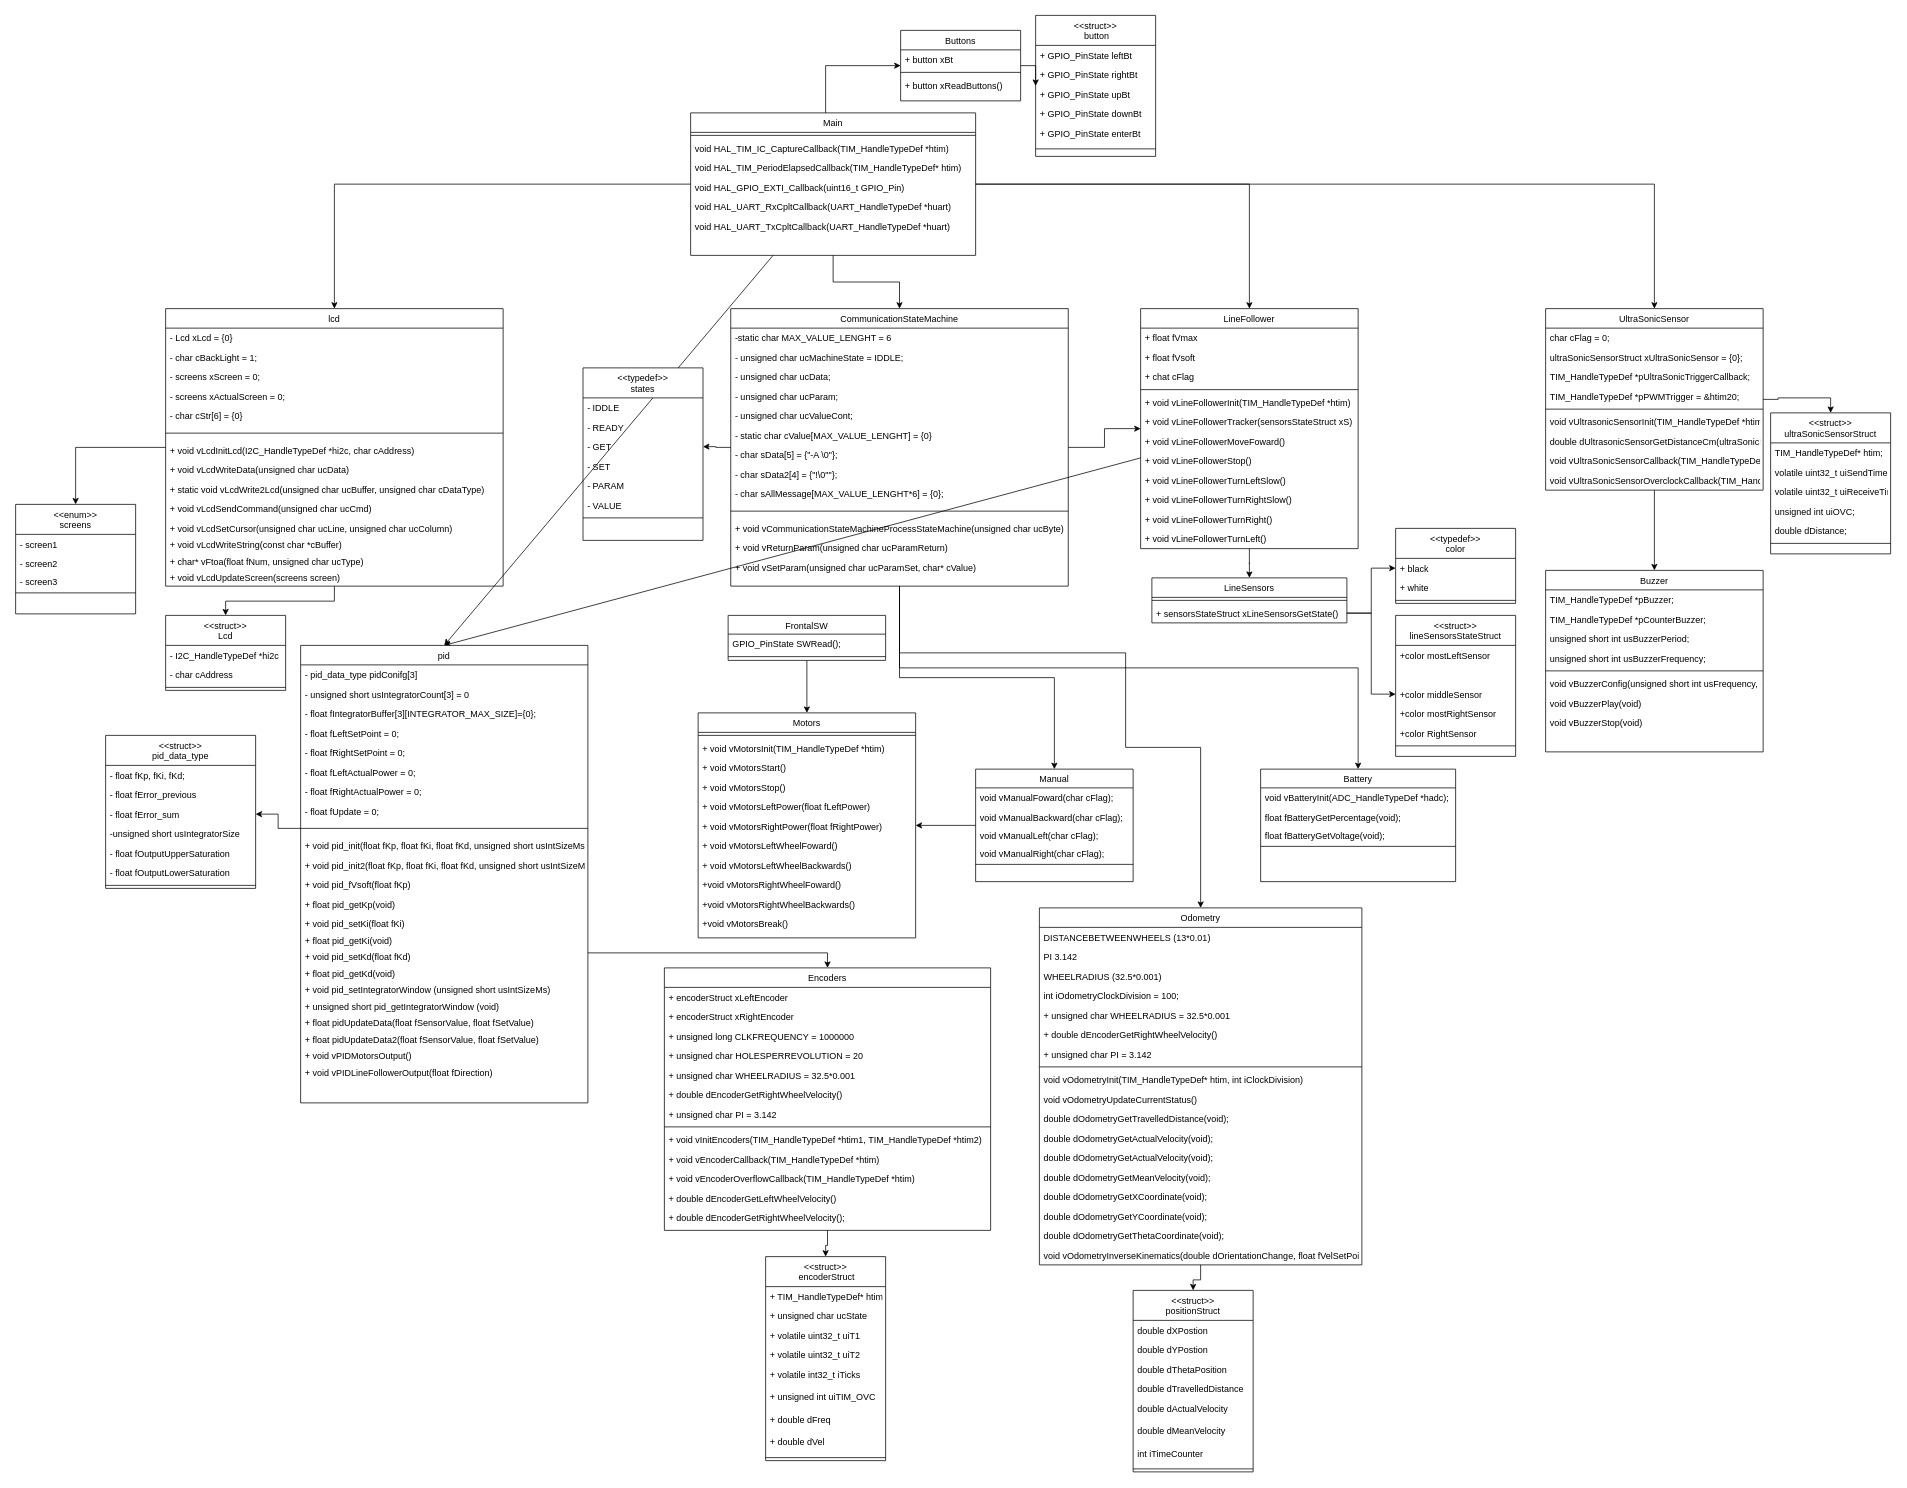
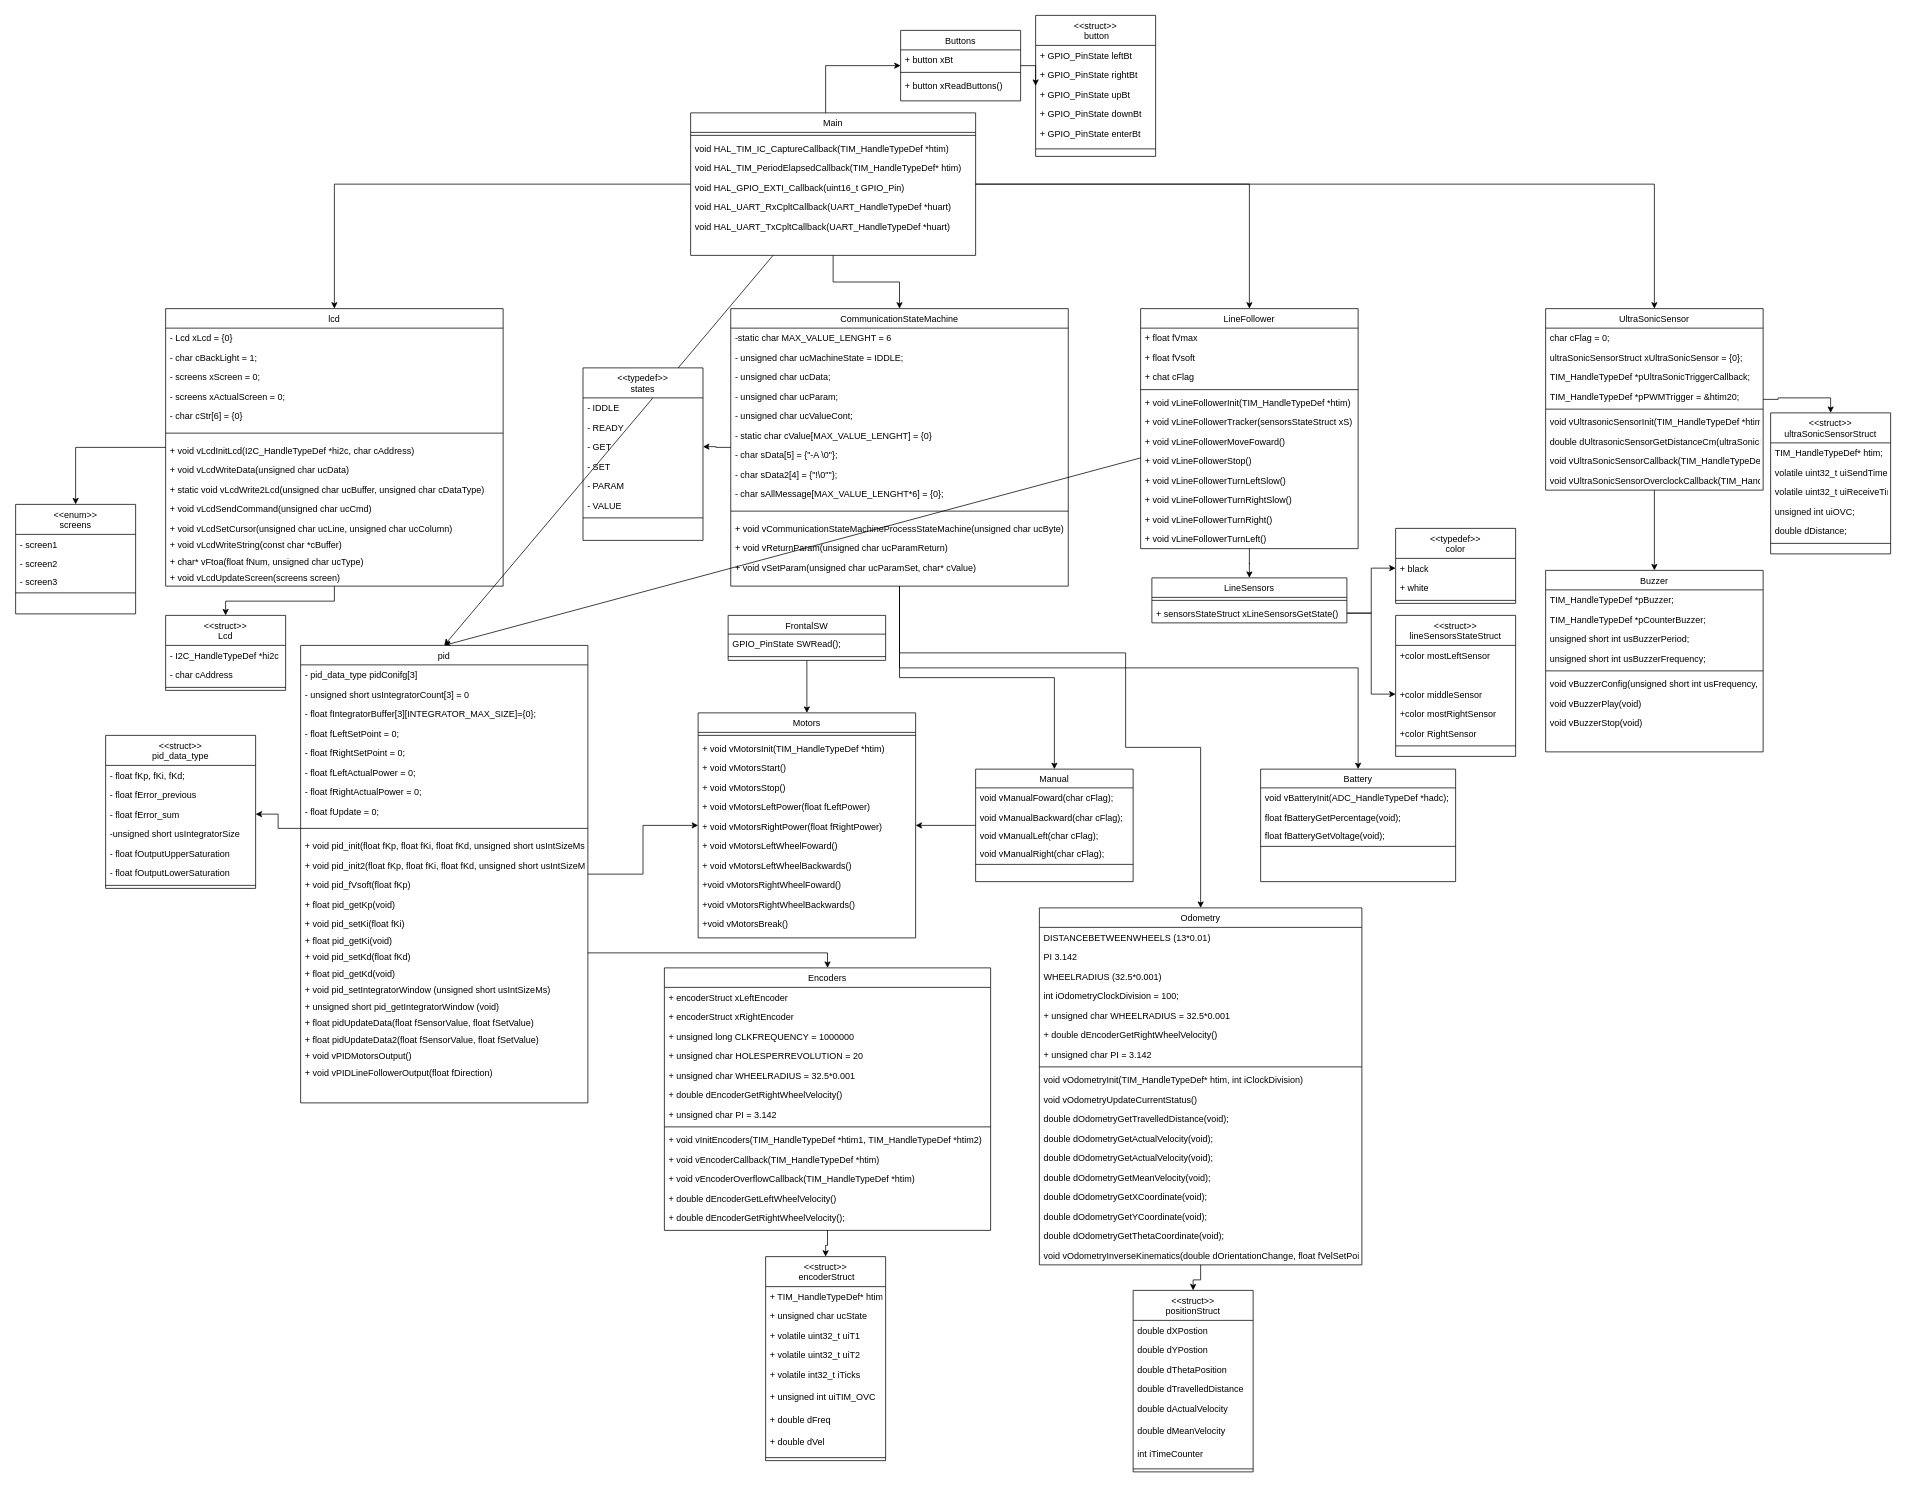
edge "CommunicationStateMachine" -> "LineFollower": removed
edge "pid" -> "Motors": added
